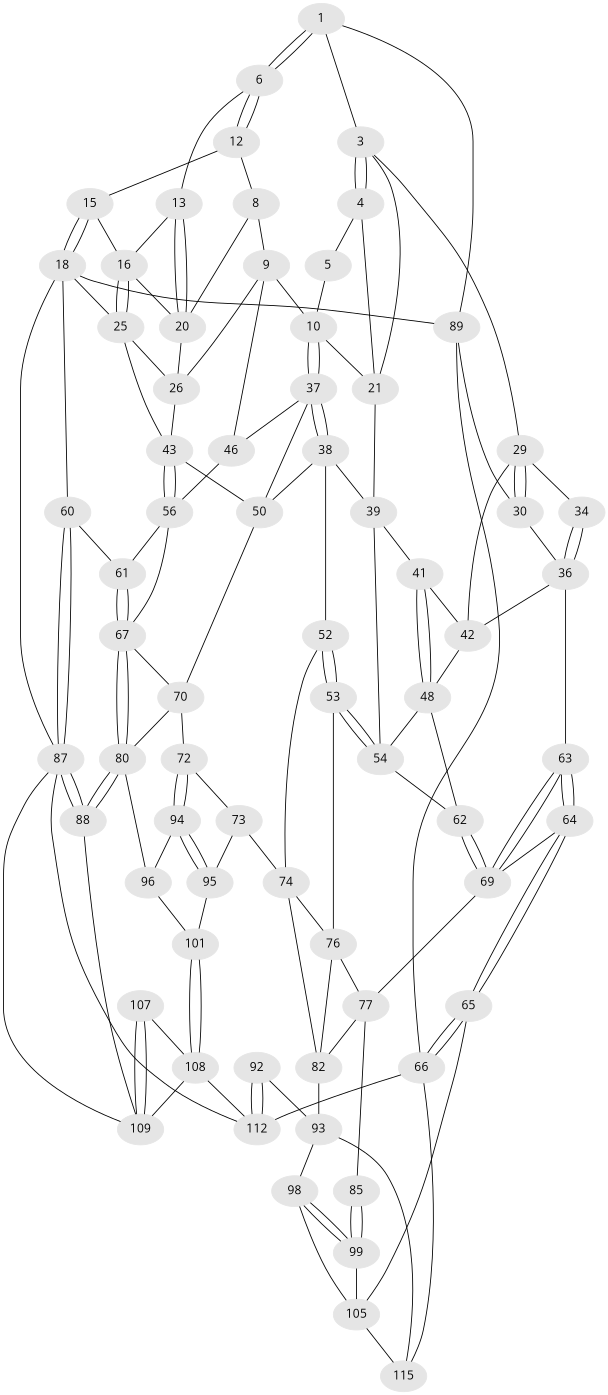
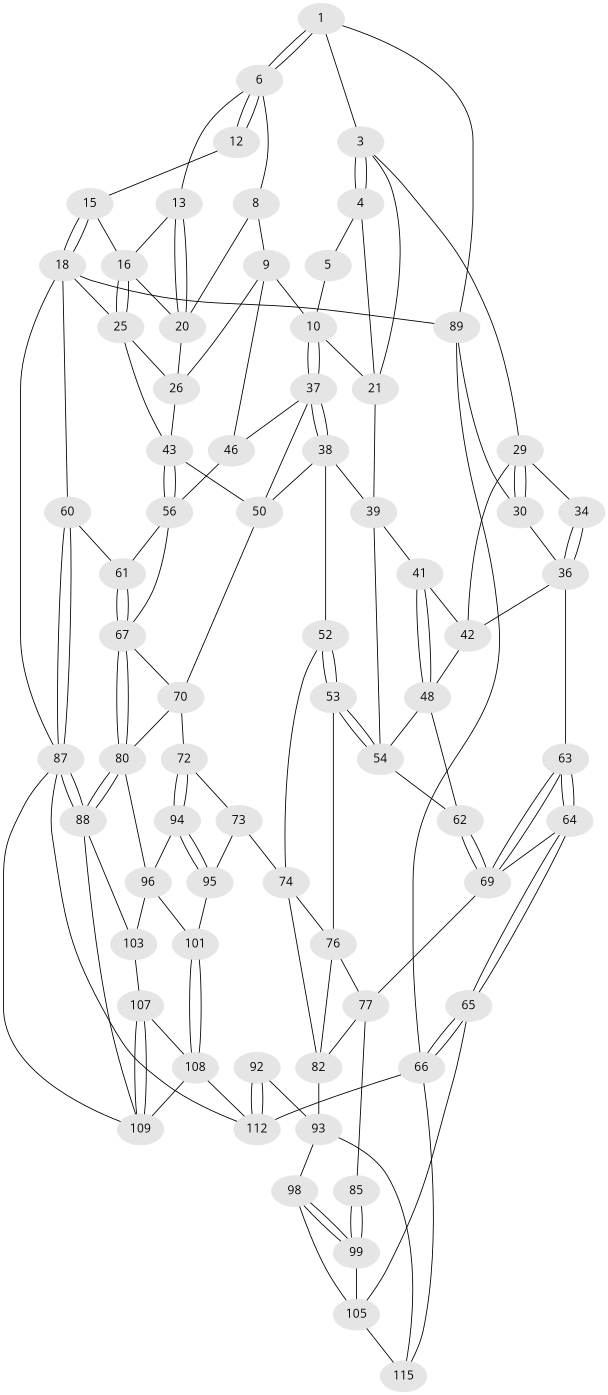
edge "12" -- "8": now "6" -- "8"
node "103": added
